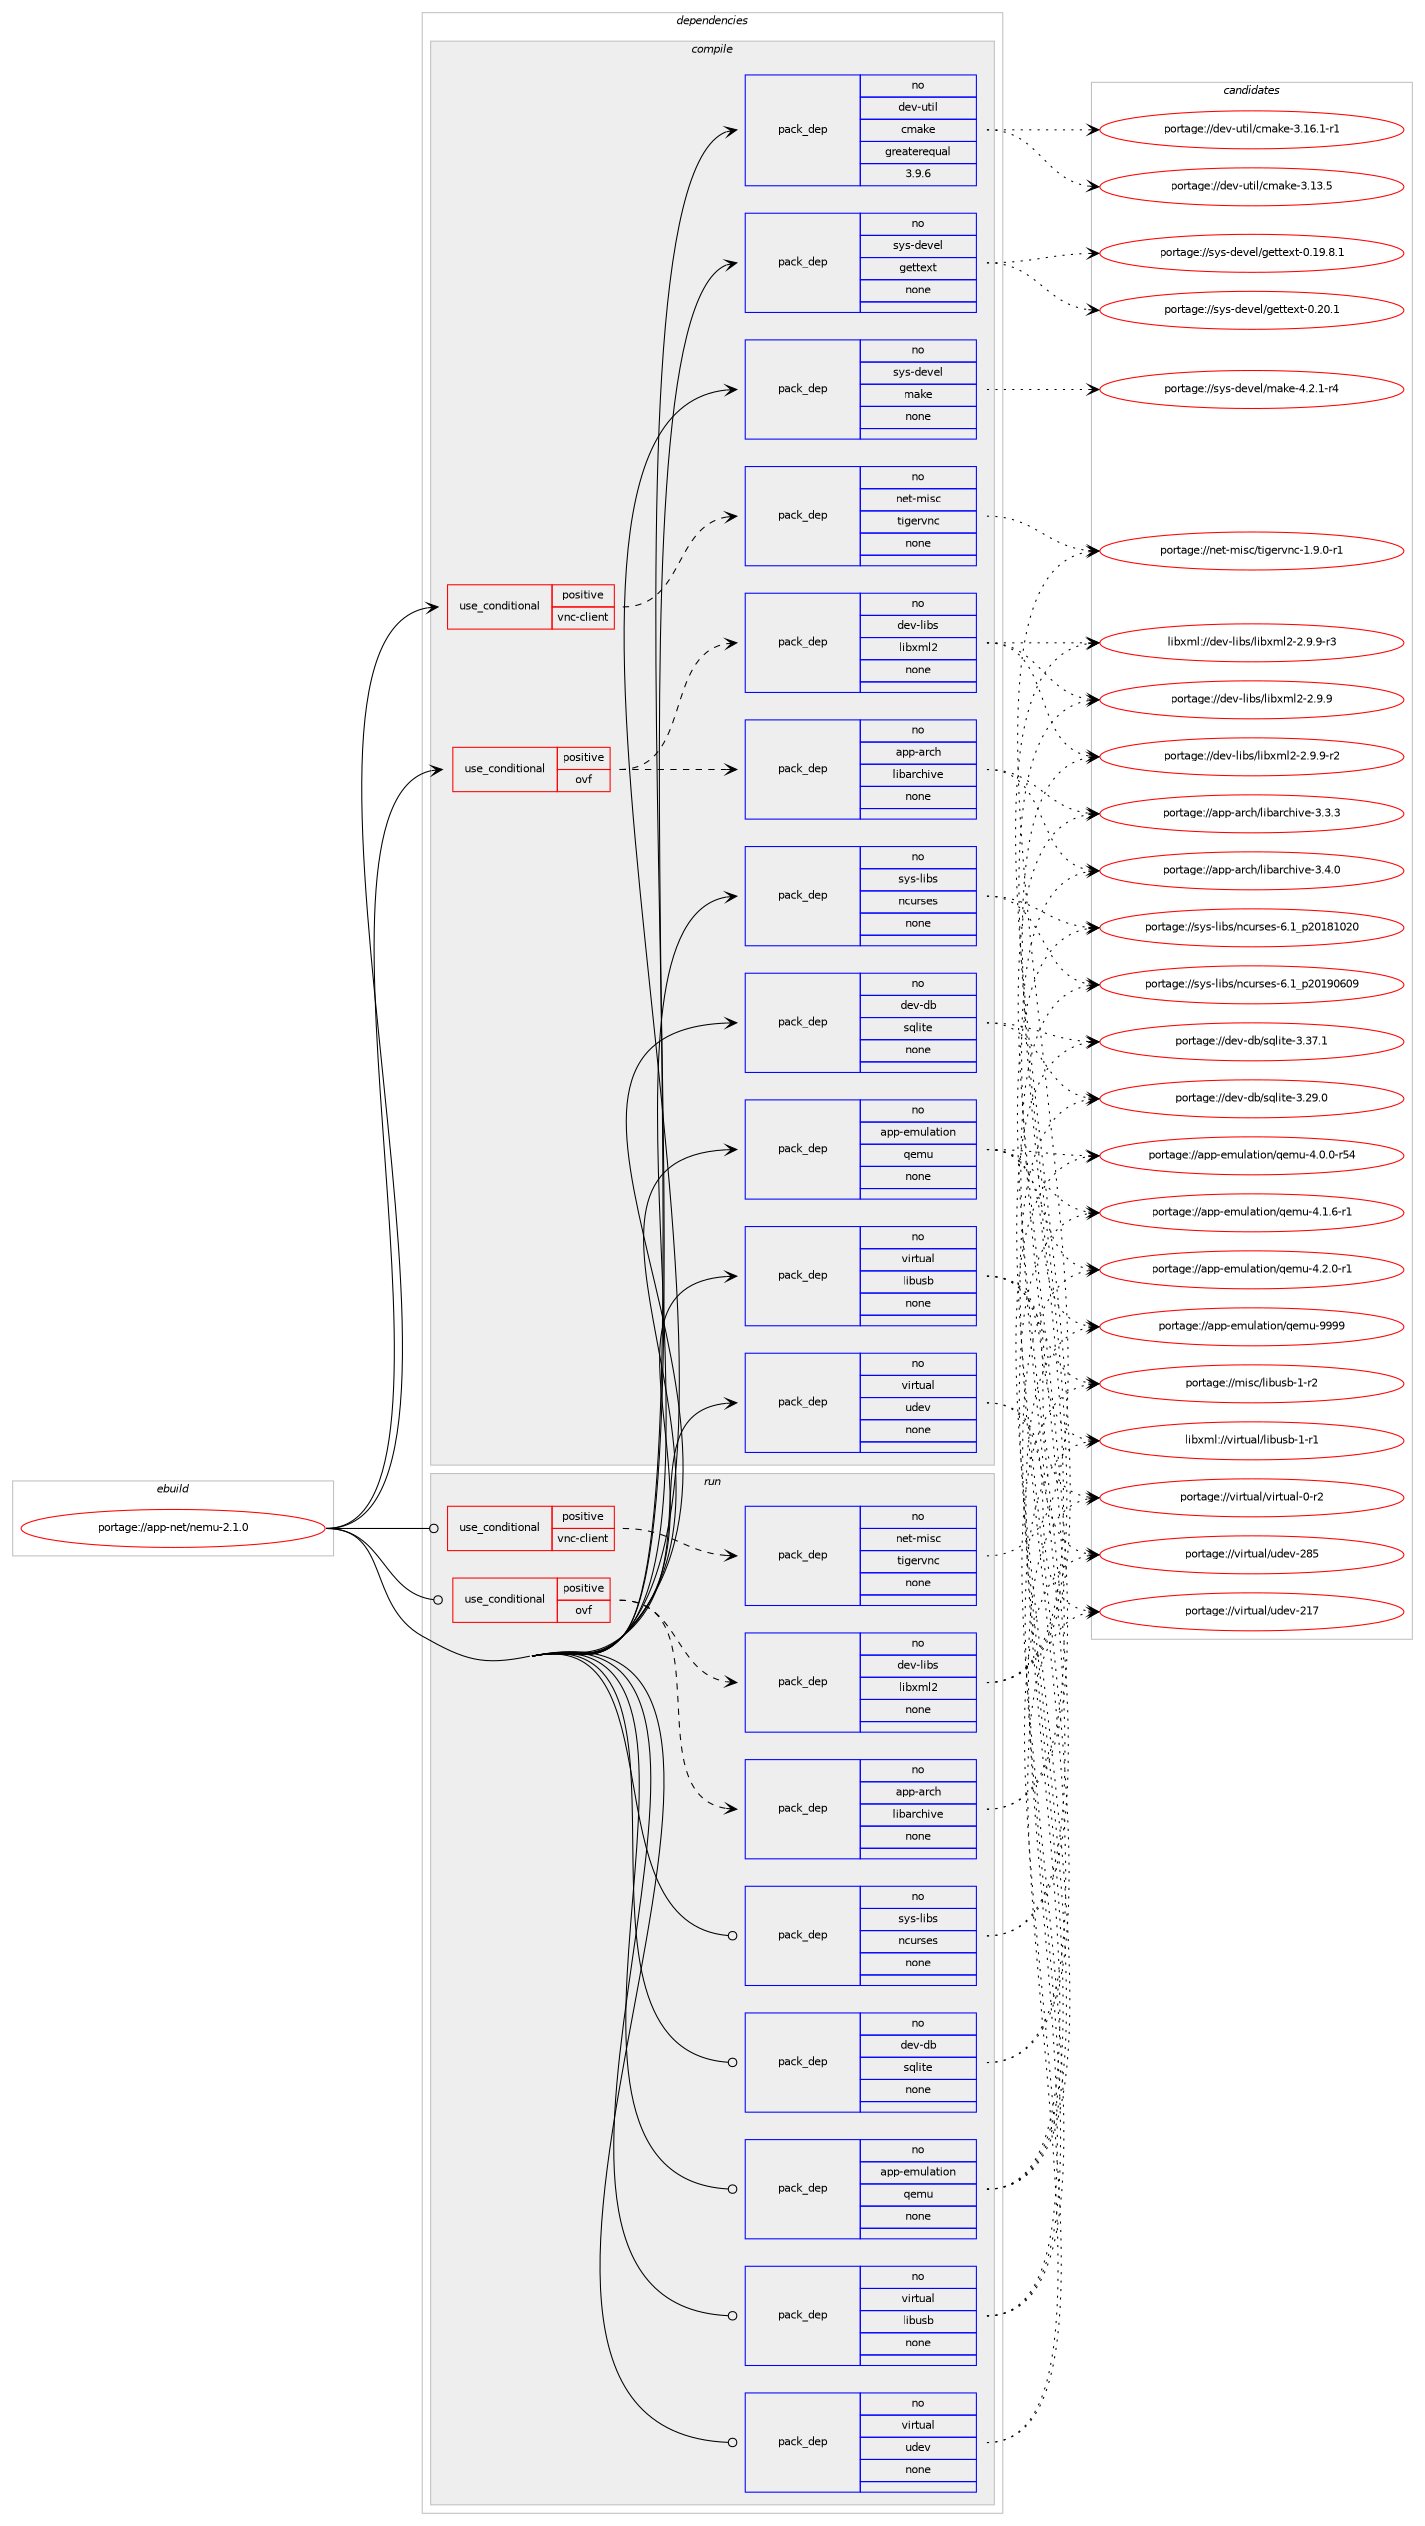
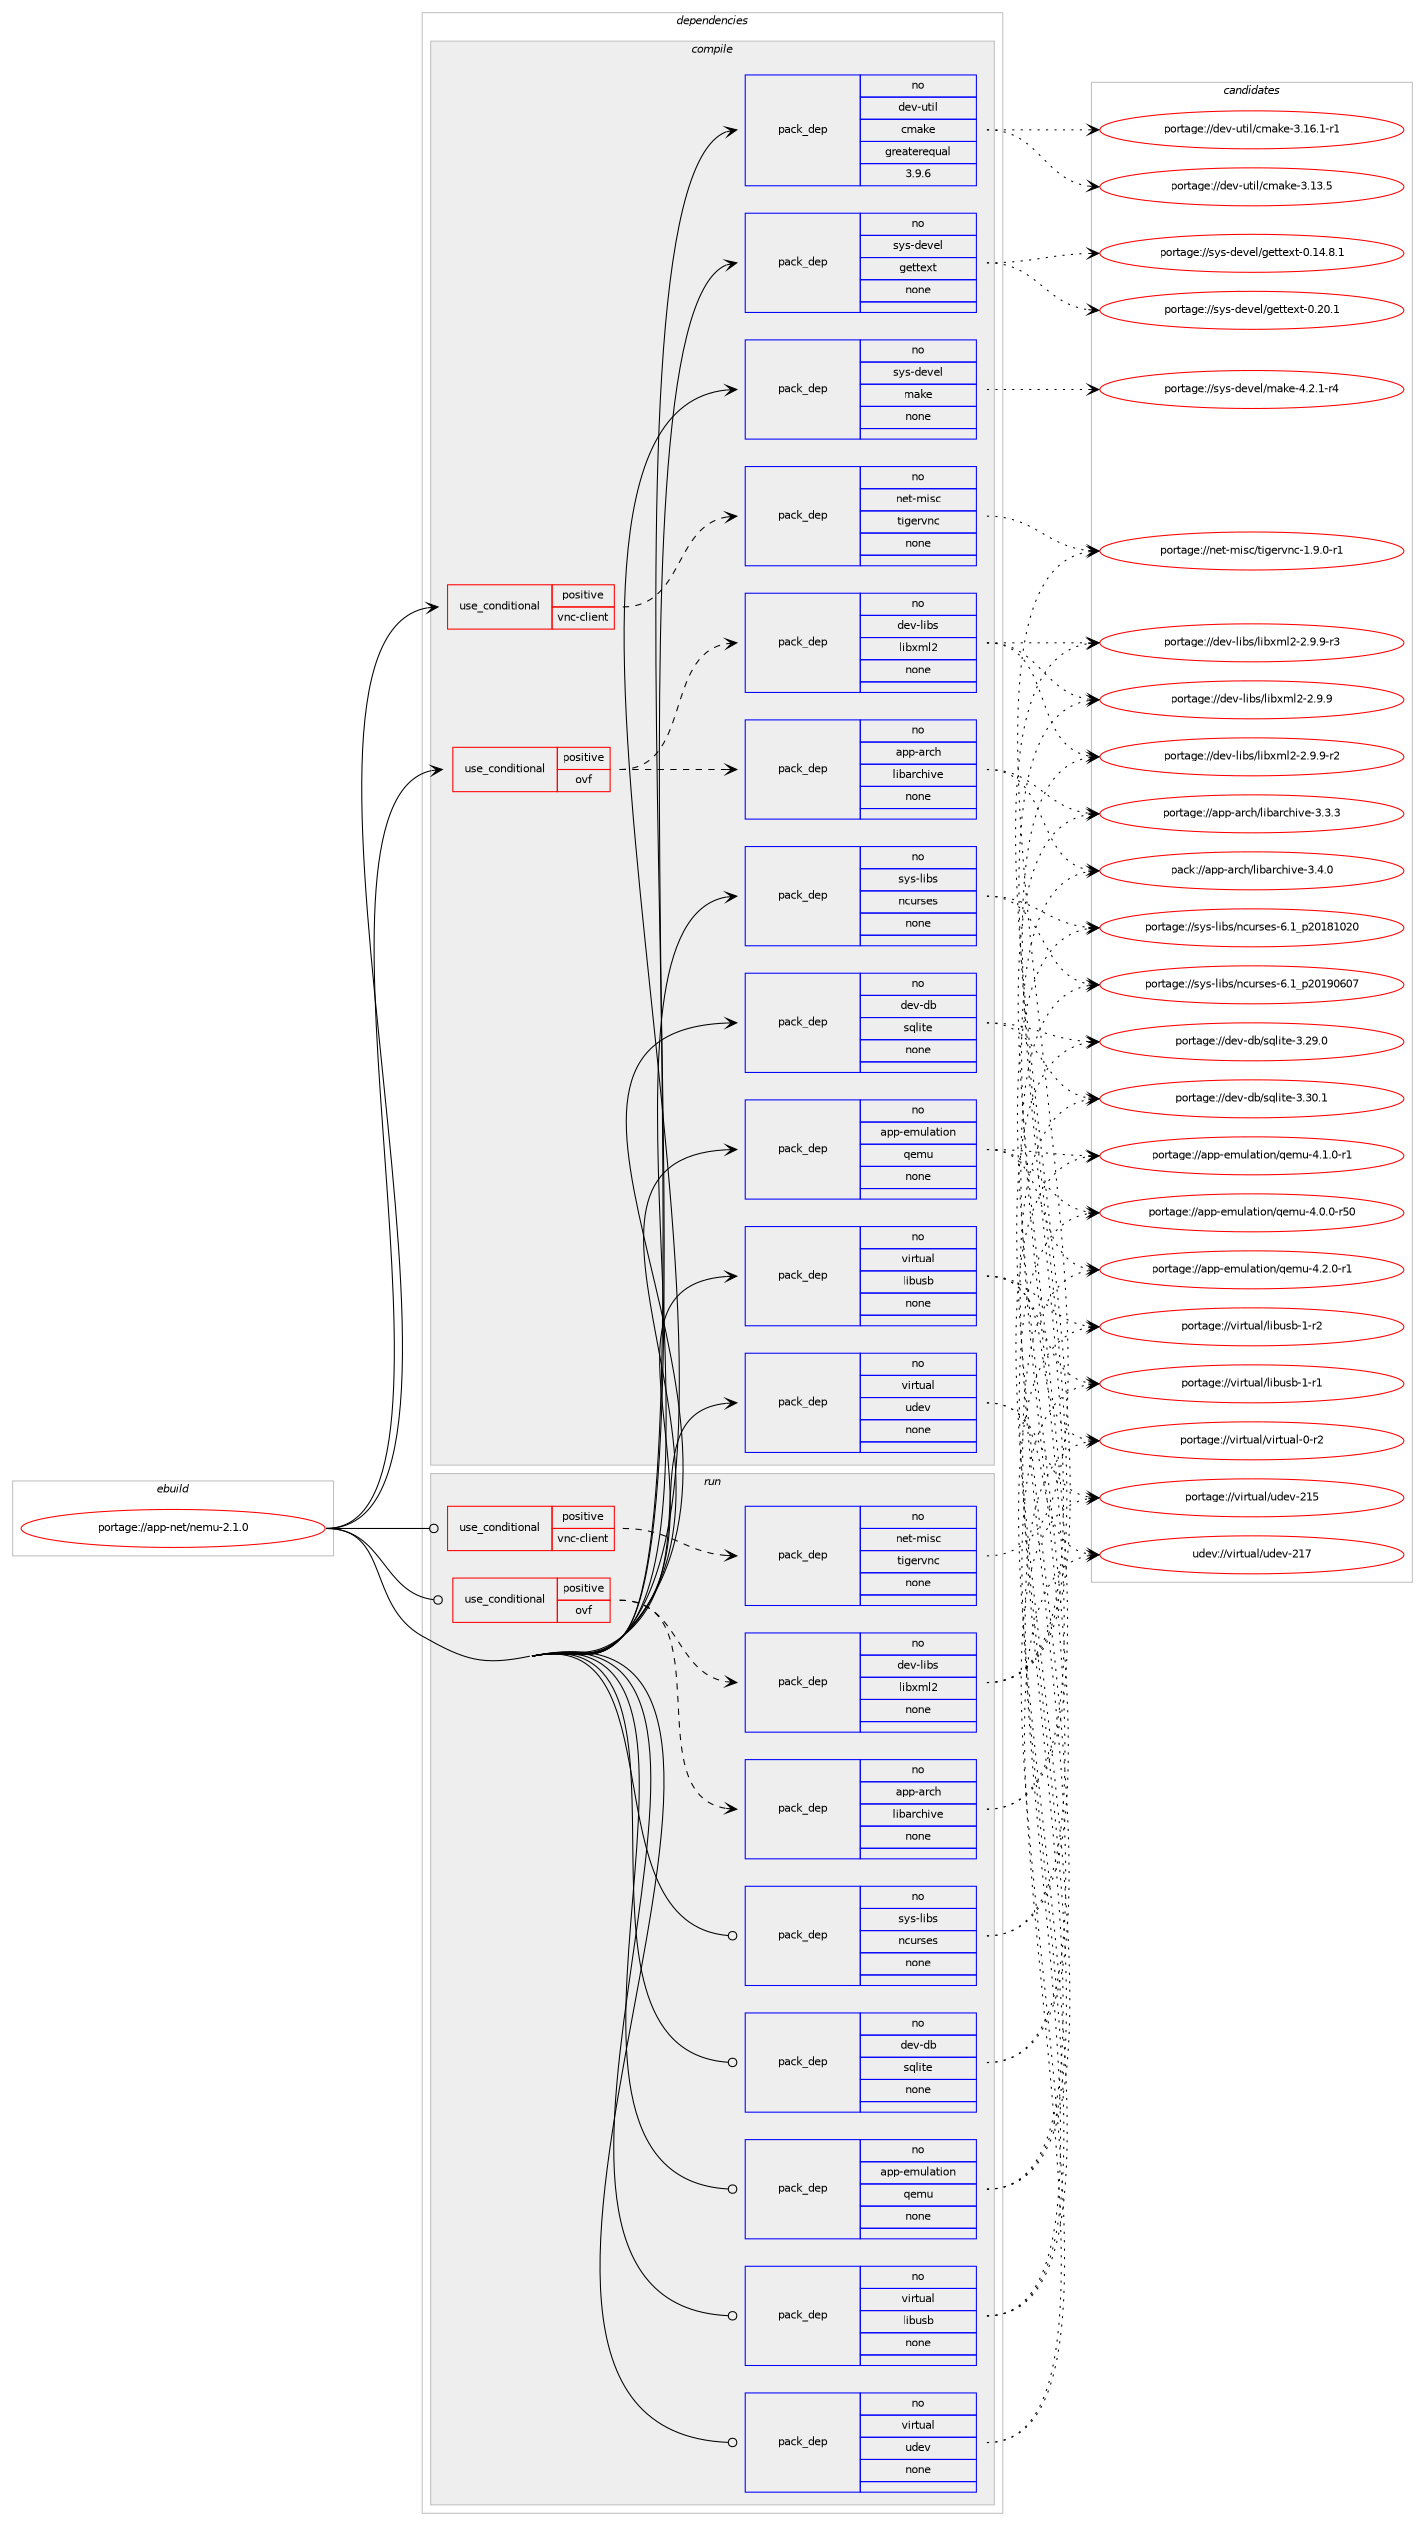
node "portage://sys-devel/gettext-0.19.8.1": label "portage://sys-devel/gettext-0.19.8.1" -> "portage://sys-devel/gettext-0.14.8.1"
node "libxml://dev-libs/libxml2-2.9.9-r3": label "libxml://dev-libs/libxml2-2.9.9-r3" -> "portage://dev-libs/libxml2-2.9.9-r3"
node "portage://app-arch/libarchive-3.4.0": label "portage://app-arch/libarchive-3.4.0" -> "pack://app-arch/libarchive-3.4.0"
node "portage://sys-libs/ncurses-6.1_p20190609": label "portage://sys-libs/ncurses-6.1_p20190609" -> "portage://sys-libs/ncurses-6.1_p20190607"
node "portage://dev-db/sqlite-3.37.1": label "portage://dev-db/sqlite-3.37.1" -> "portage://dev-db/sqlite-3.30.1"
node "portage://app-emulation/qemu-4.0.0-r54": label "portage://app-emulation/qemu-4.0.0-r54" -> "portage://app-emulation/qemu-4.0.0-r50"
node "portage://app-emulation/qemu-4.1.6-r1": label "portage://app-emulation/qemu-4.1.6-r1" -> "portage://app-emulation/qemu-4.1.0-r1"
node "portage://app-emulation/qemu-9999": removed
node "portage://misc/libusb-1-r2": label "portage://misc/libusb-1-r2" -> "portage://virtual/libusb-1-r2"
node "libxml://virtual/libusb-1-r1": label "libxml://virtual/libusb-1-r1" -> "portage://virtual/libusb-1-r1"
node "portage://virtual/udev-285": label "portage://virtual/udev-285" -> "portage://virtual/udev-215"
node "portage://virtual/udev-217": label "portage://virtual/udev-217" -> "udev://virtual/udev-217"
